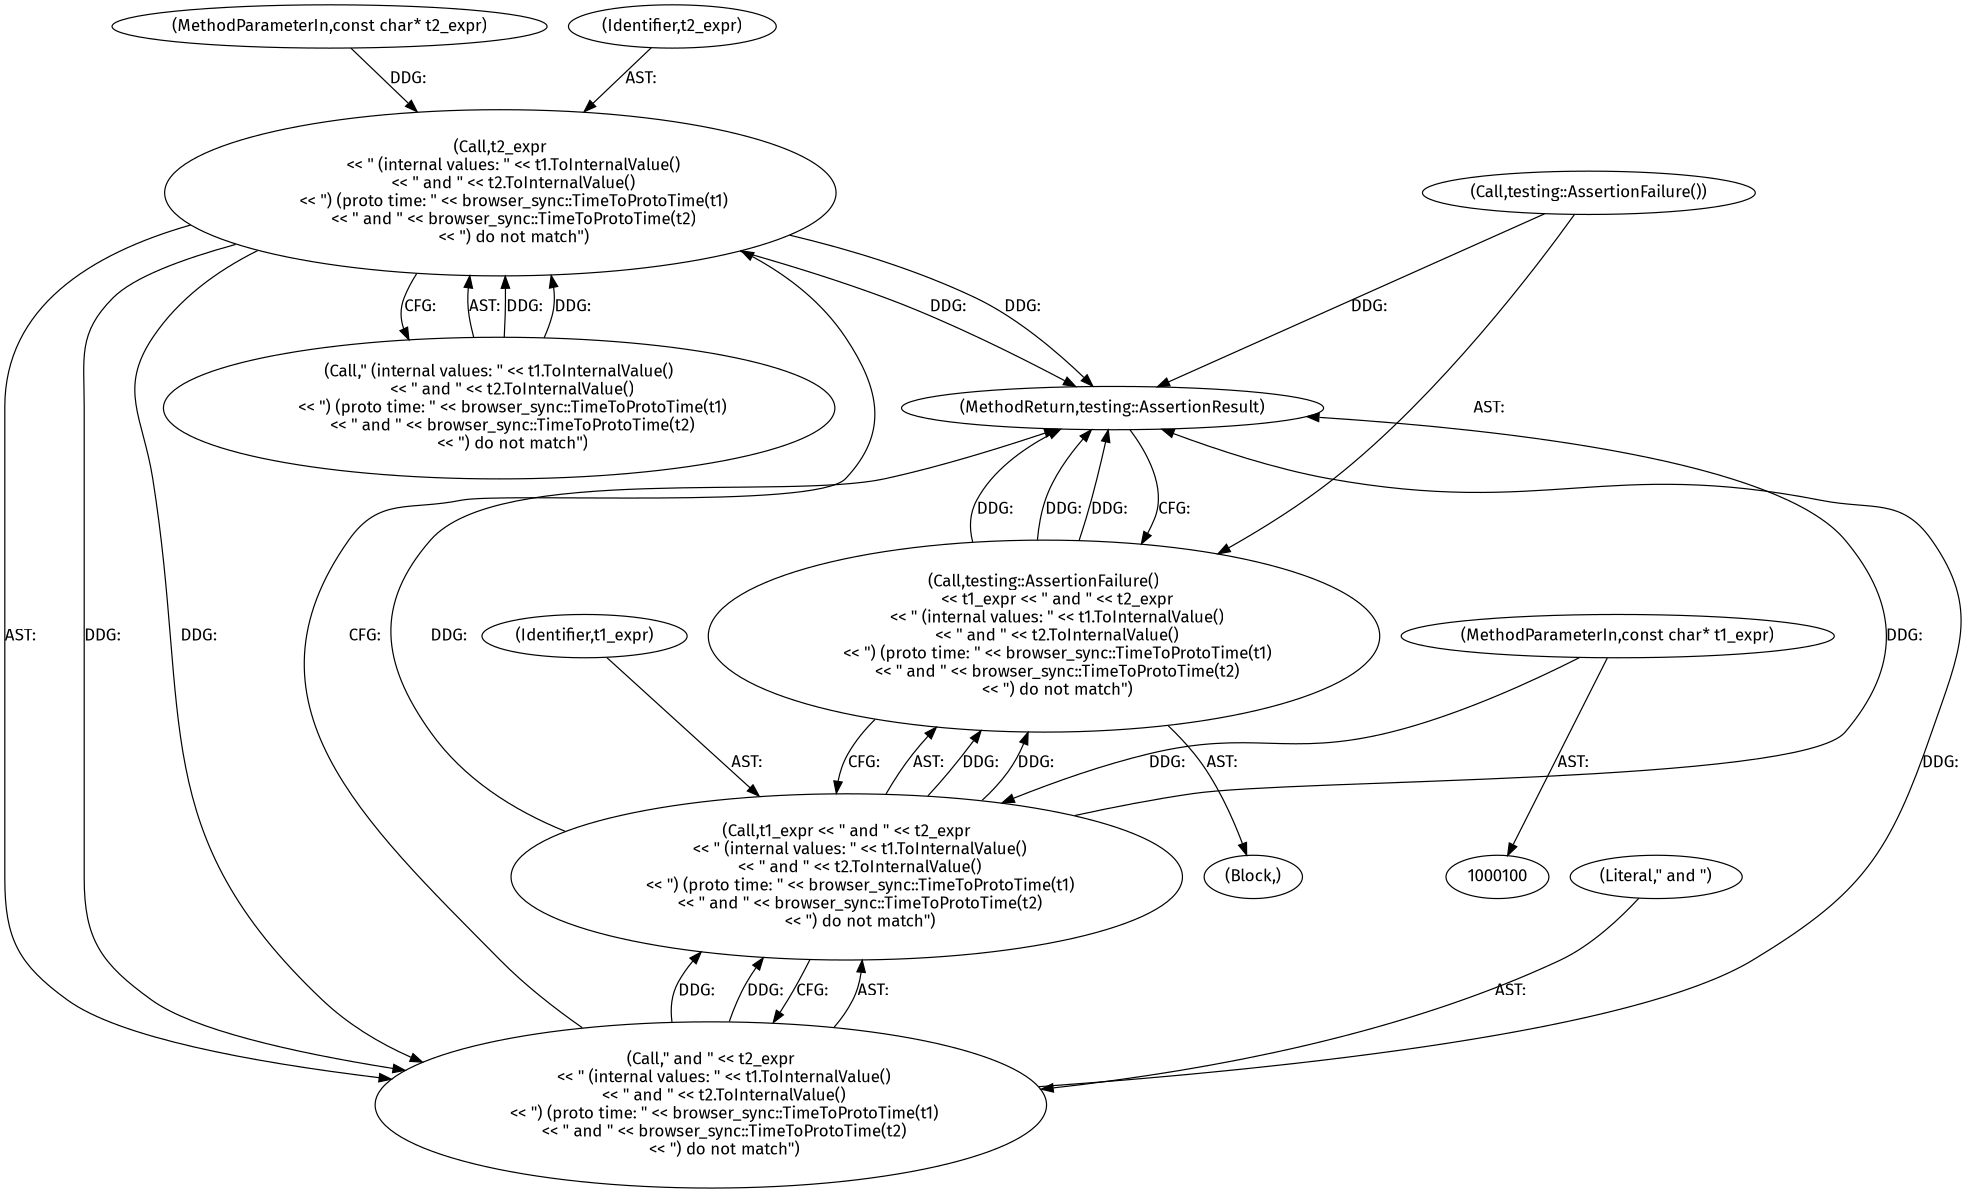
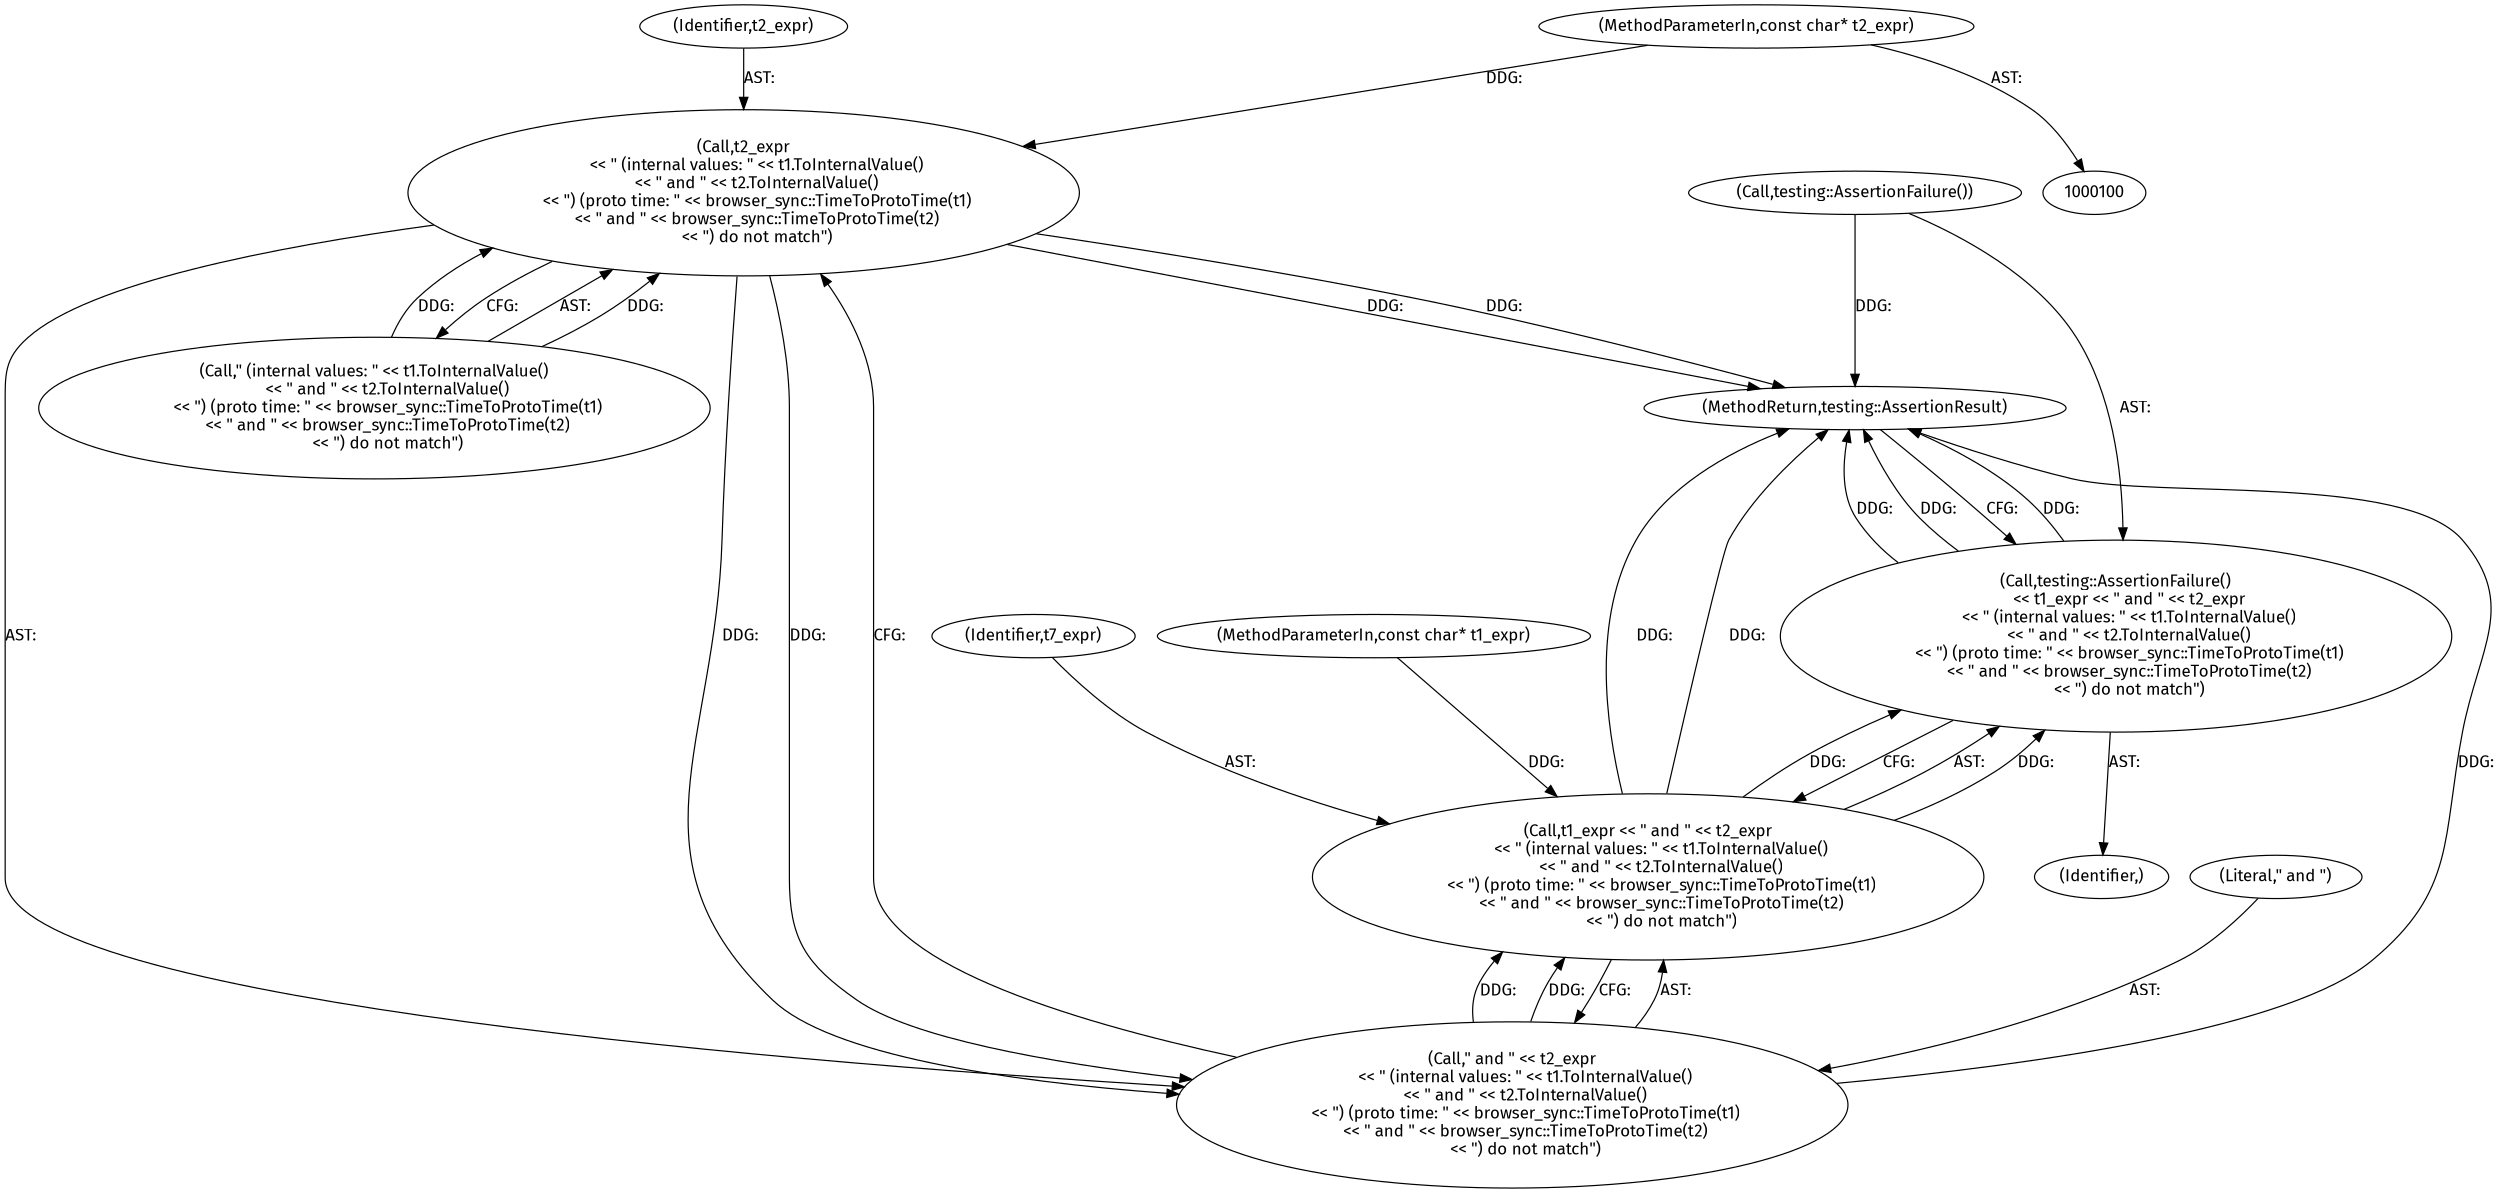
node "(Identifier,t1_expr)": label "(Identifier,t1_expr)" -> "(Identifier,t7_expr)"
edge "(MethodParameterIn,const char* t1_expr)" -> "1000100": now "(MethodParameterIn,const char* t2_expr)" -> "1000100"
node "(Block,)": label "(Block,)" -> "(Identifier,)"
